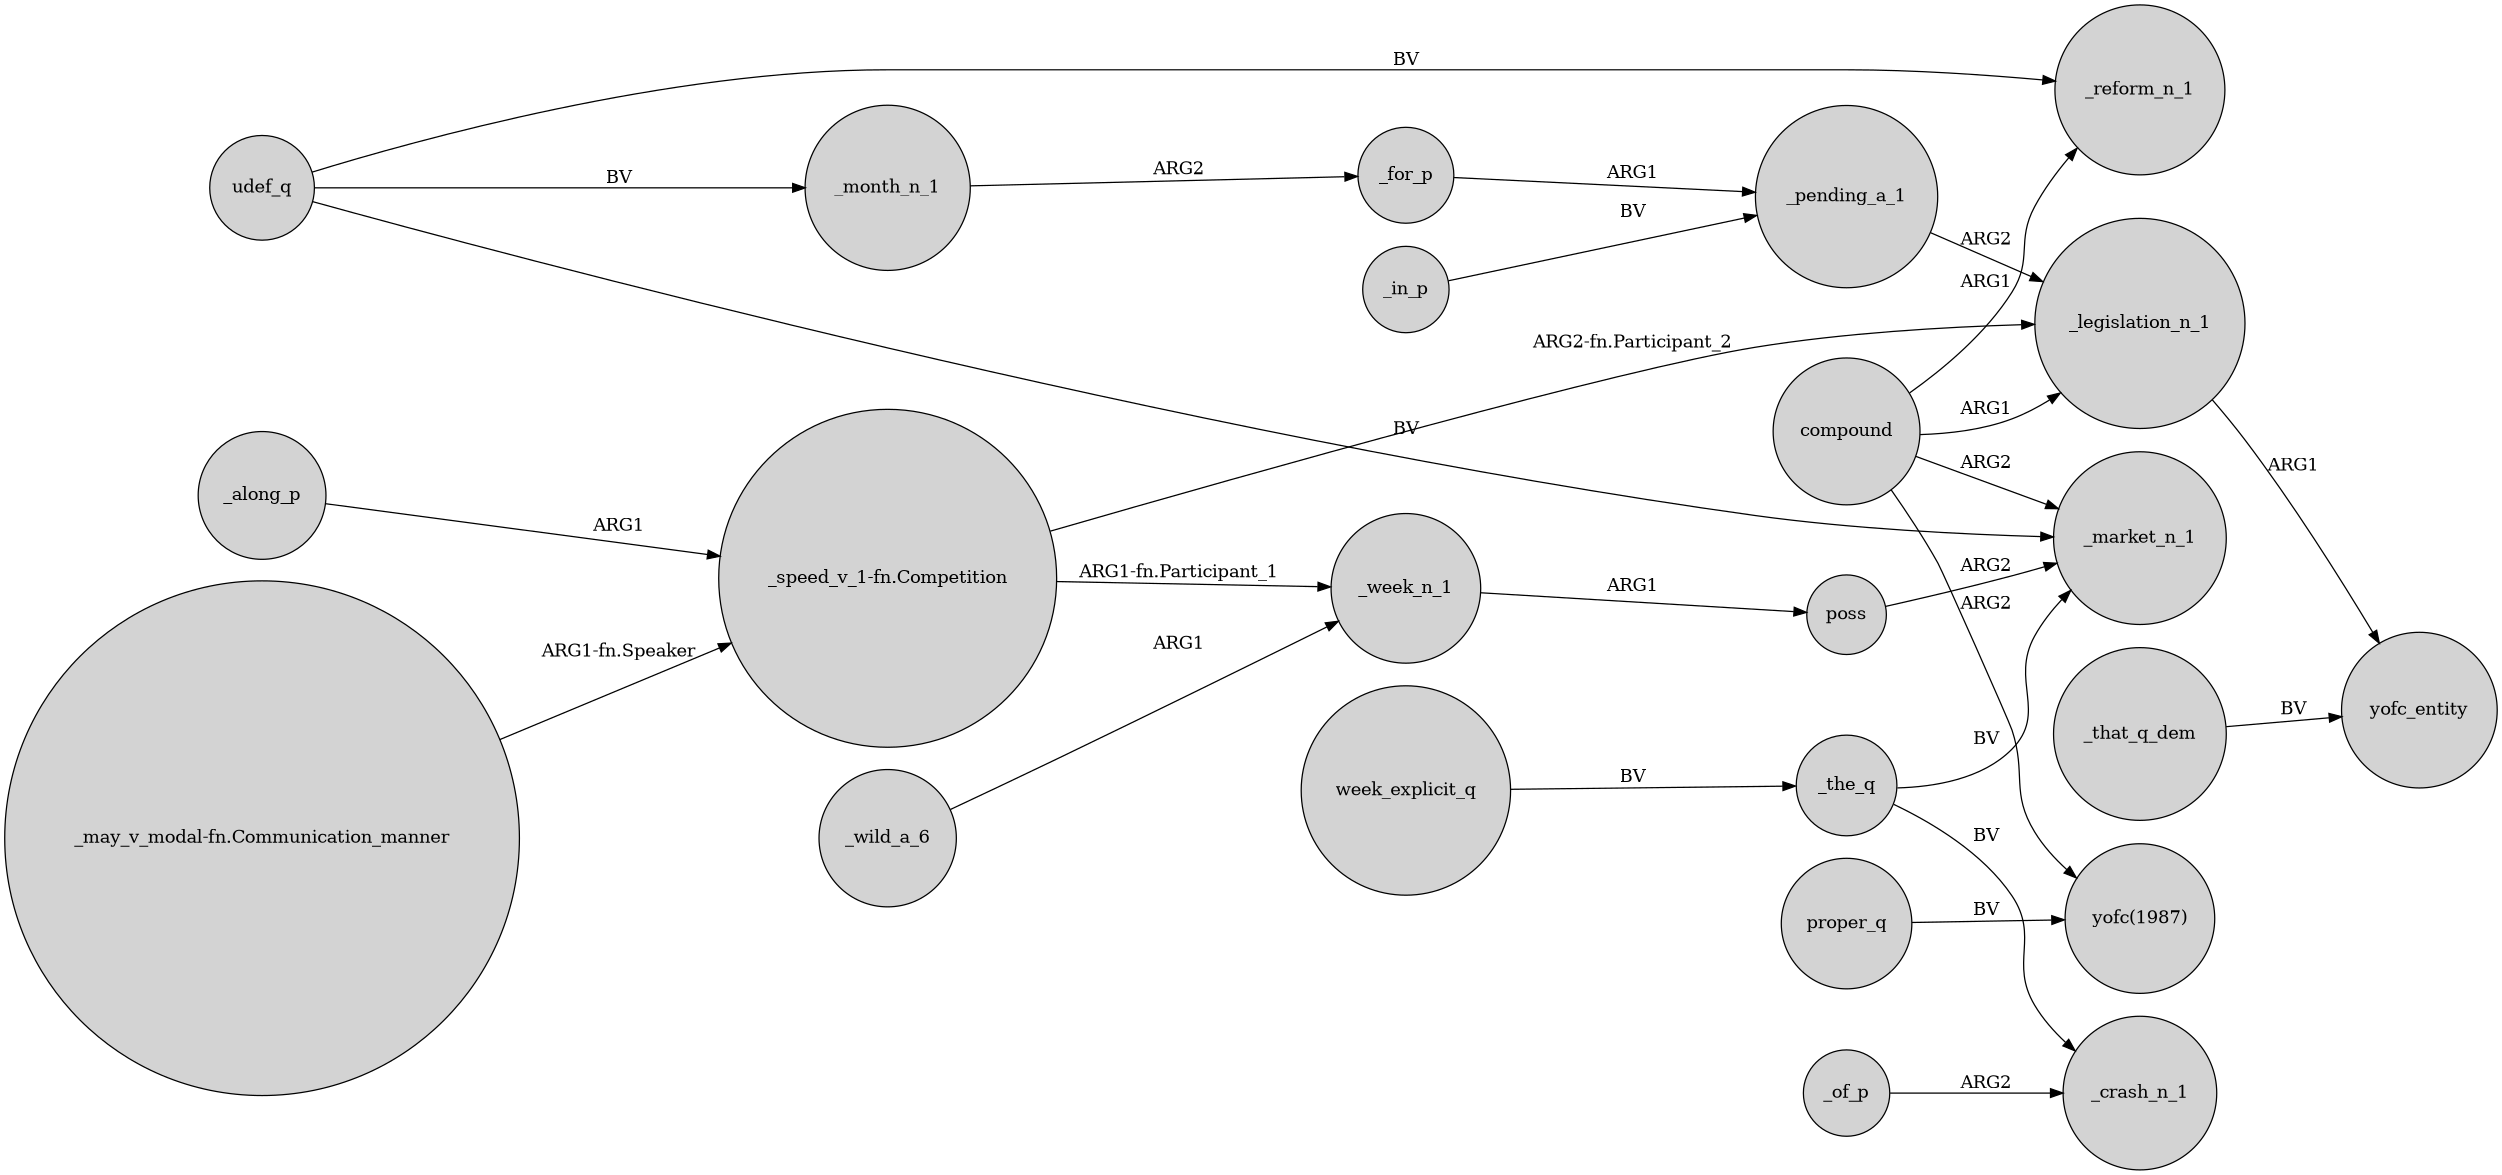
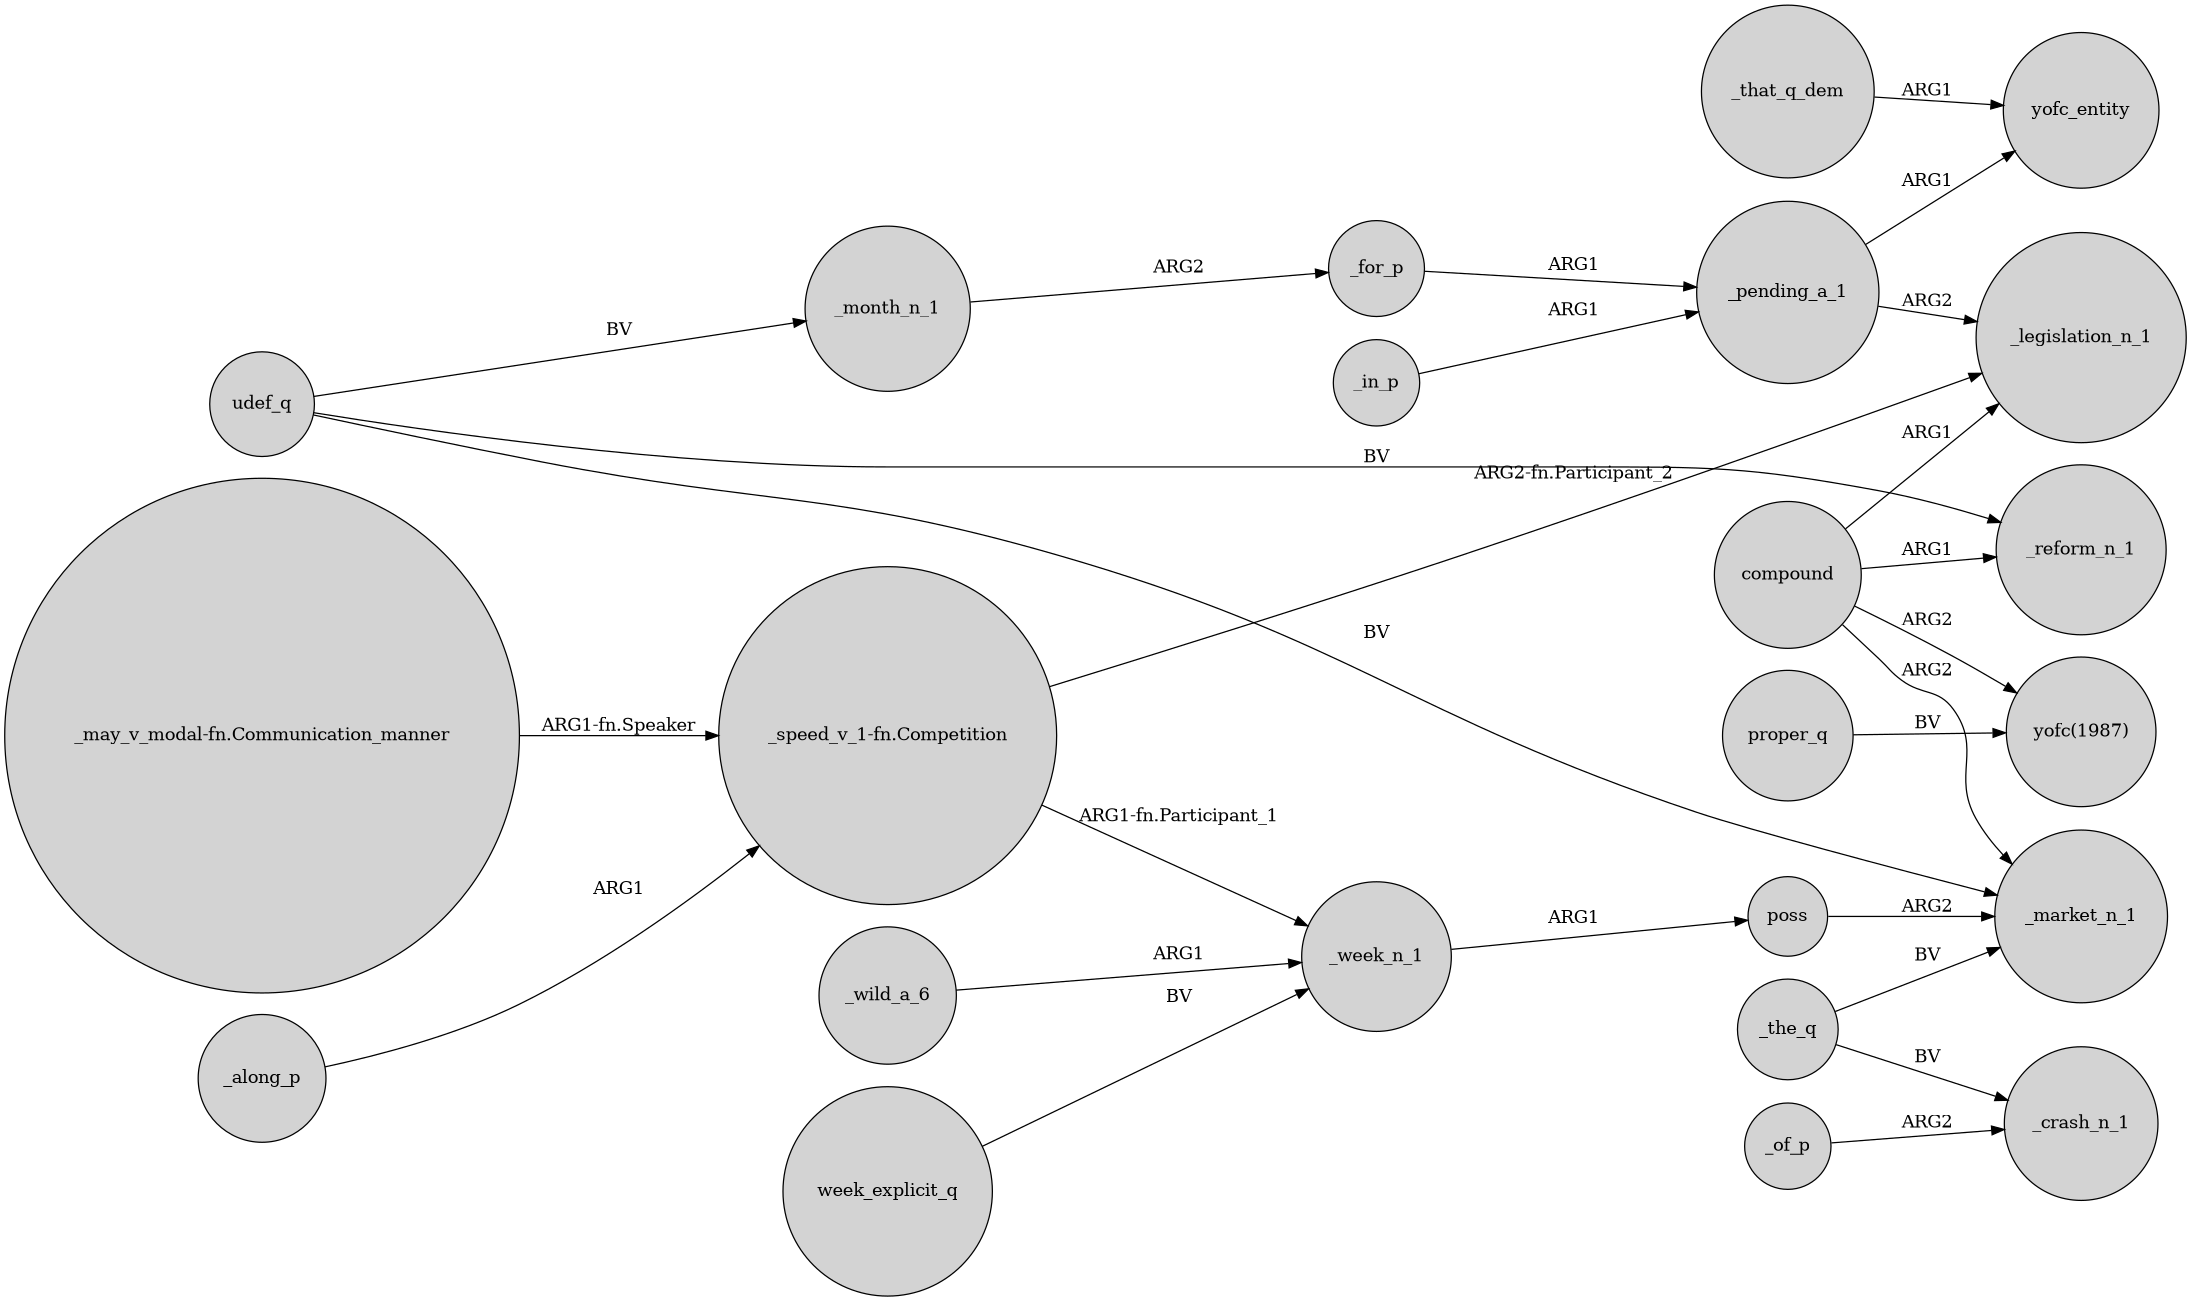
edge "_in_p" -> "_pending_a_1": label "BV" -> "ARG1"
edge "_legislation_n_1" -> "yofc_entity": now "_pending_a_1" -> "yofc_entity"
edge "_that_q_dem" -> "yofc_entity": label "BV" -> "ARG1"
edge "week_explicit_q" -> "_the_q": now "week_explicit_q" -> "_week_n_1"
